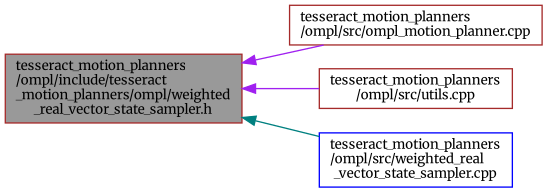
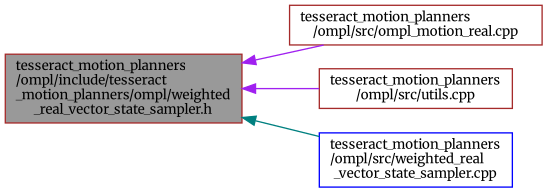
node "tesseract_motion_planners /ompl/src/ompl_motion_planner.cpp": label "tesseract_motion_planners /ompl/src/ompl_motion_planner.cpp" -> "tesseract_motion_planners /ompl/src/ompl_motion_real.cpp"
